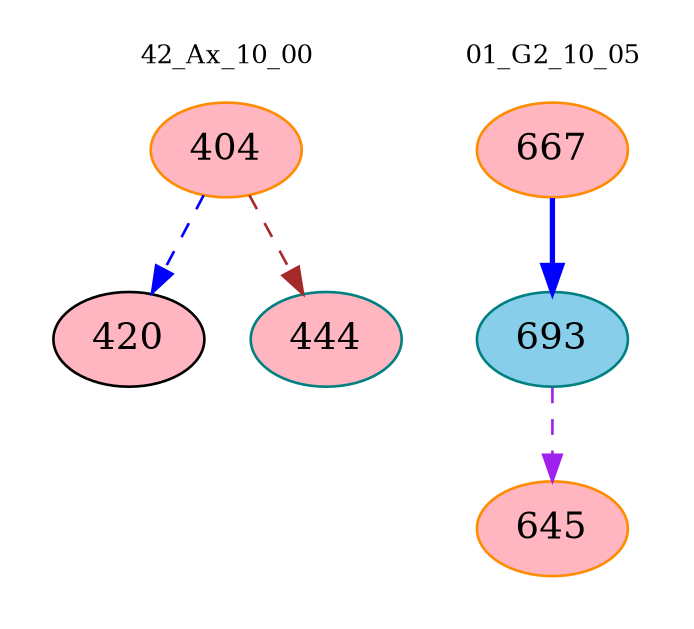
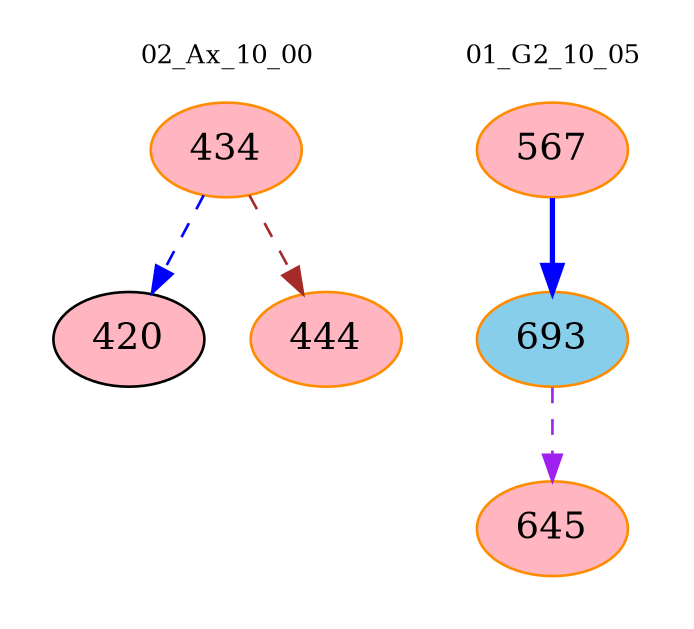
cluster "42_Ax_10_00": label "42_Ax_10_00" -> "02_Ax_10_00"
node "404": label "404" -> "434"
node "667": label "667" -> "567"
node "444": color teal -> darkorange
node "693": color teal -> darkorange
